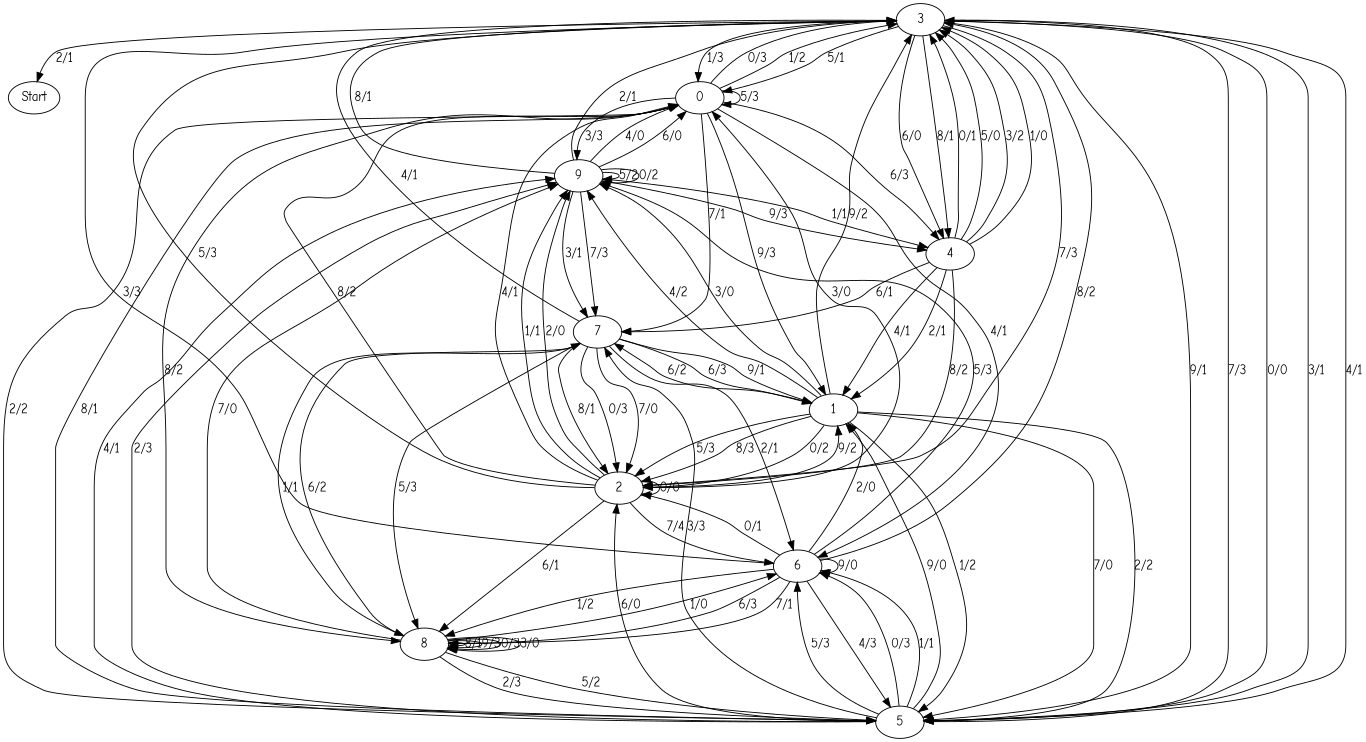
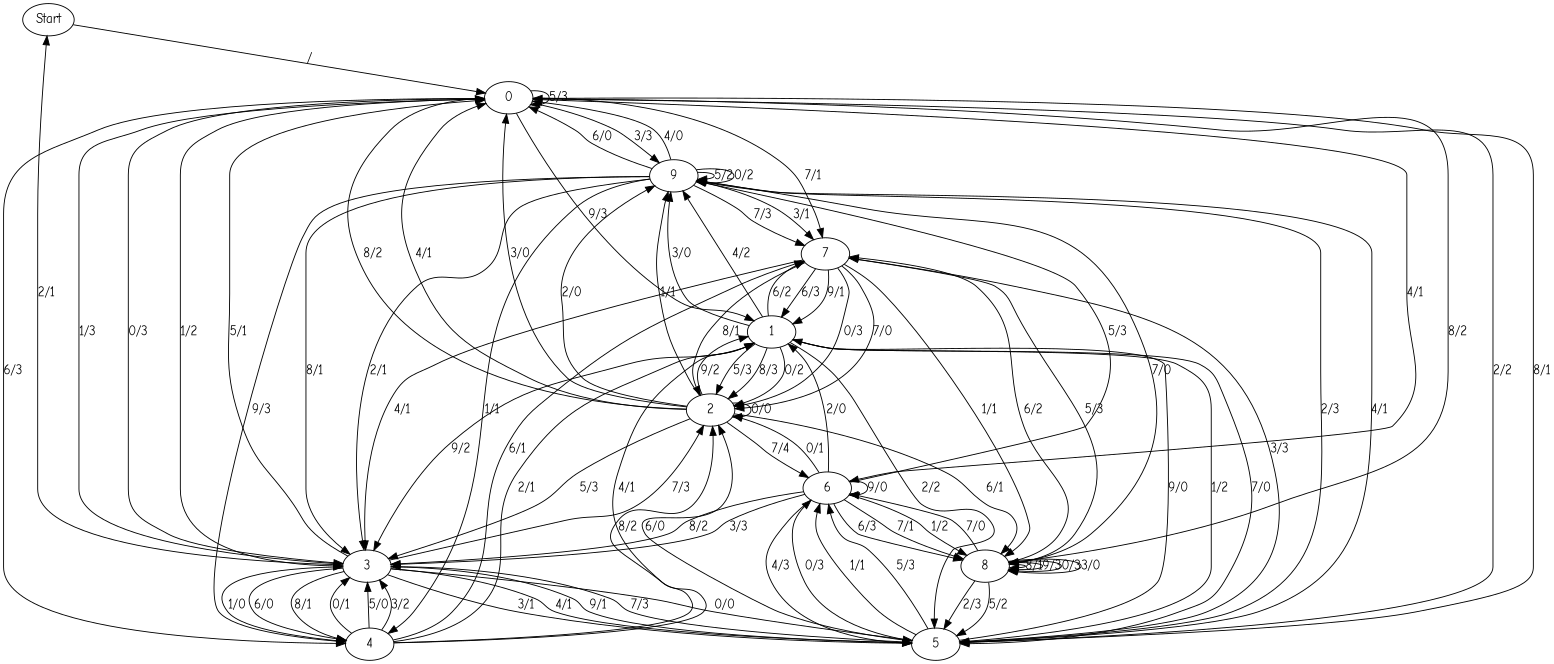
edge "Start" -> "0": added, label "/"
edge "7" -> "6": removed, label "2/1"
edge "8" -> "6": label "1/0" -> "7/0"
